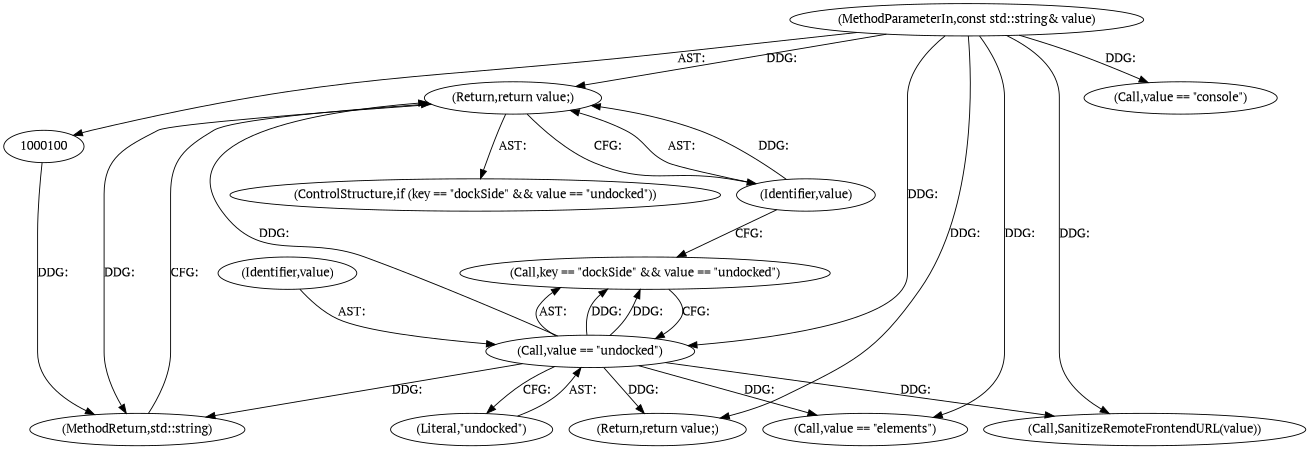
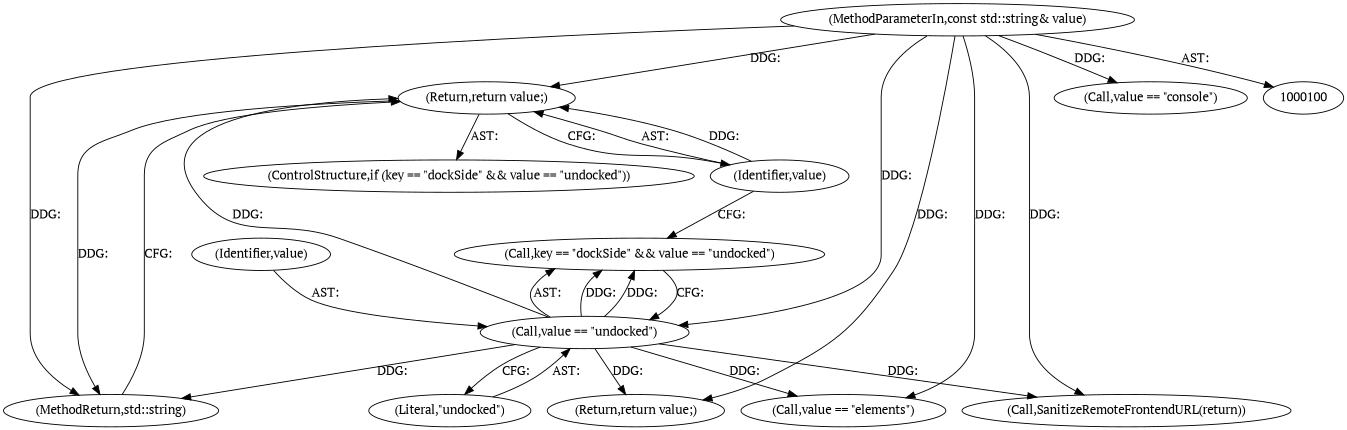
edge "1000100" -> "(MethodReturn,std::string)": now "(MethodParameterIn,const std::string& value)" -> "(MethodReturn,std::string)"
node "(Call,SanitizeRemoteFrontendURL(value))": label "(Call,SanitizeRemoteFrontendURL(value))" -> "(Call,SanitizeRemoteFrontendURL(return))"
